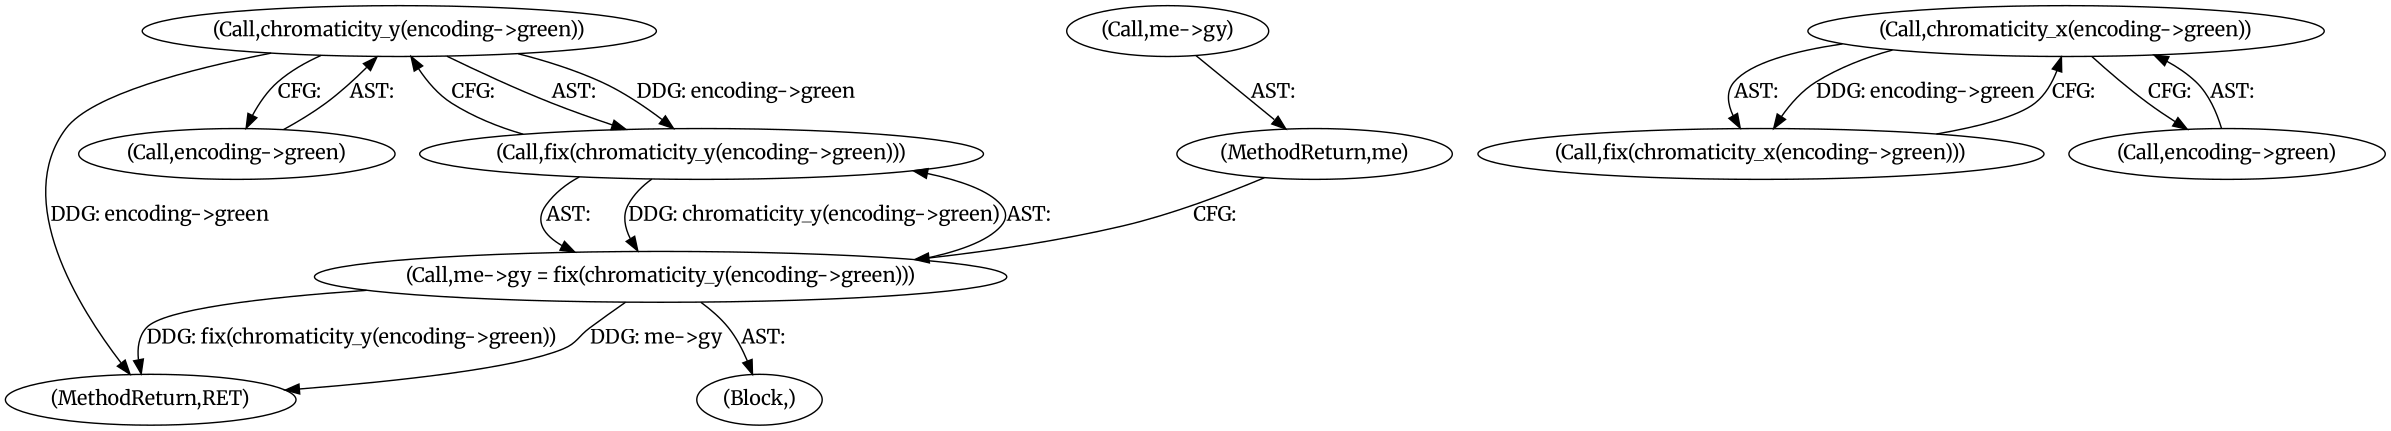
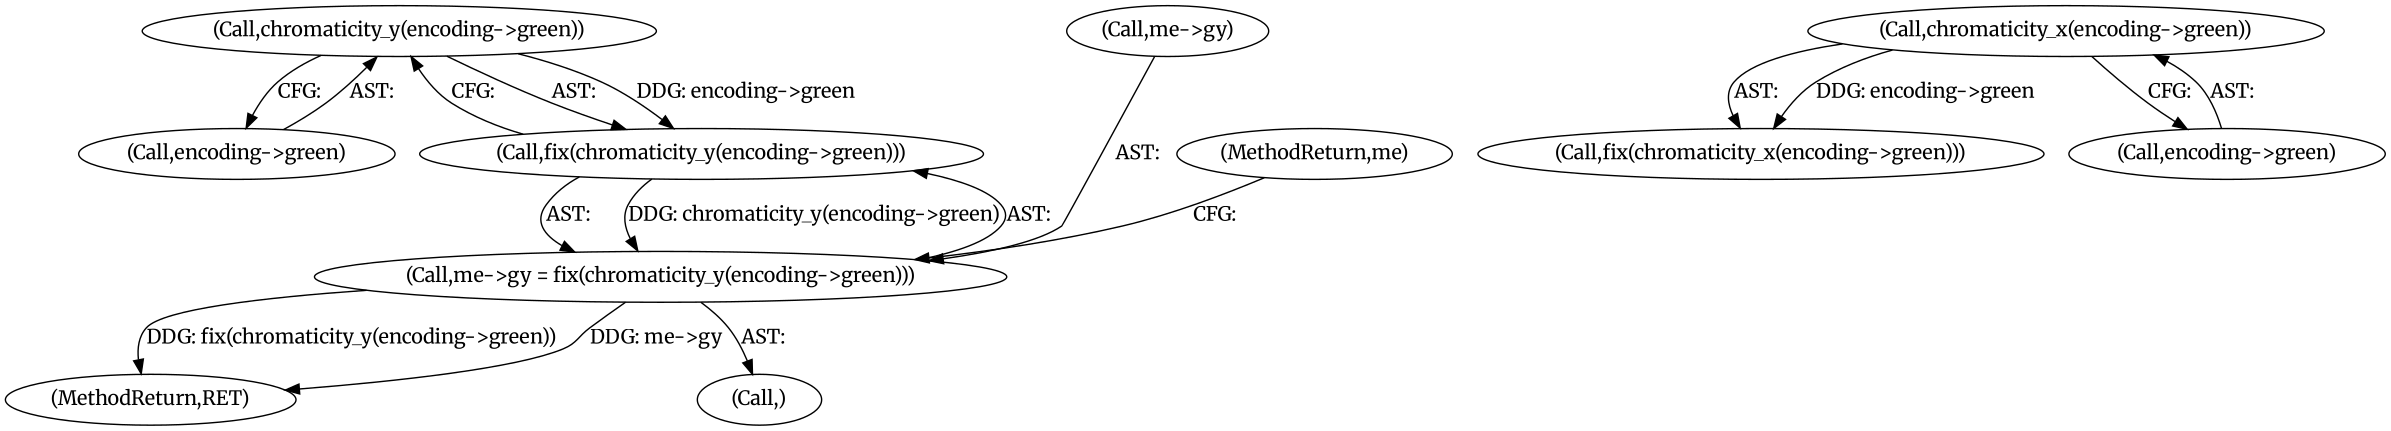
edge "(Call,me->gy)" -> "(MethodReturn,me)": now "(Call,me->gy)" -> "(Call,me->gy = fix(chromaticity_y(encoding->green)))"
edge "(Call,fix(chromaticity_x(encoding->green)))" -> "(Call,chromaticity_x(encoding->green))": removed, label "CFG:"
edge "(Call,chromaticity_y(encoding->green))" -> "(MethodReturn,RET)": removed, label "DDG: encoding->green"
node "(Block,)": label "(Block,)" -> "(Call,)"
